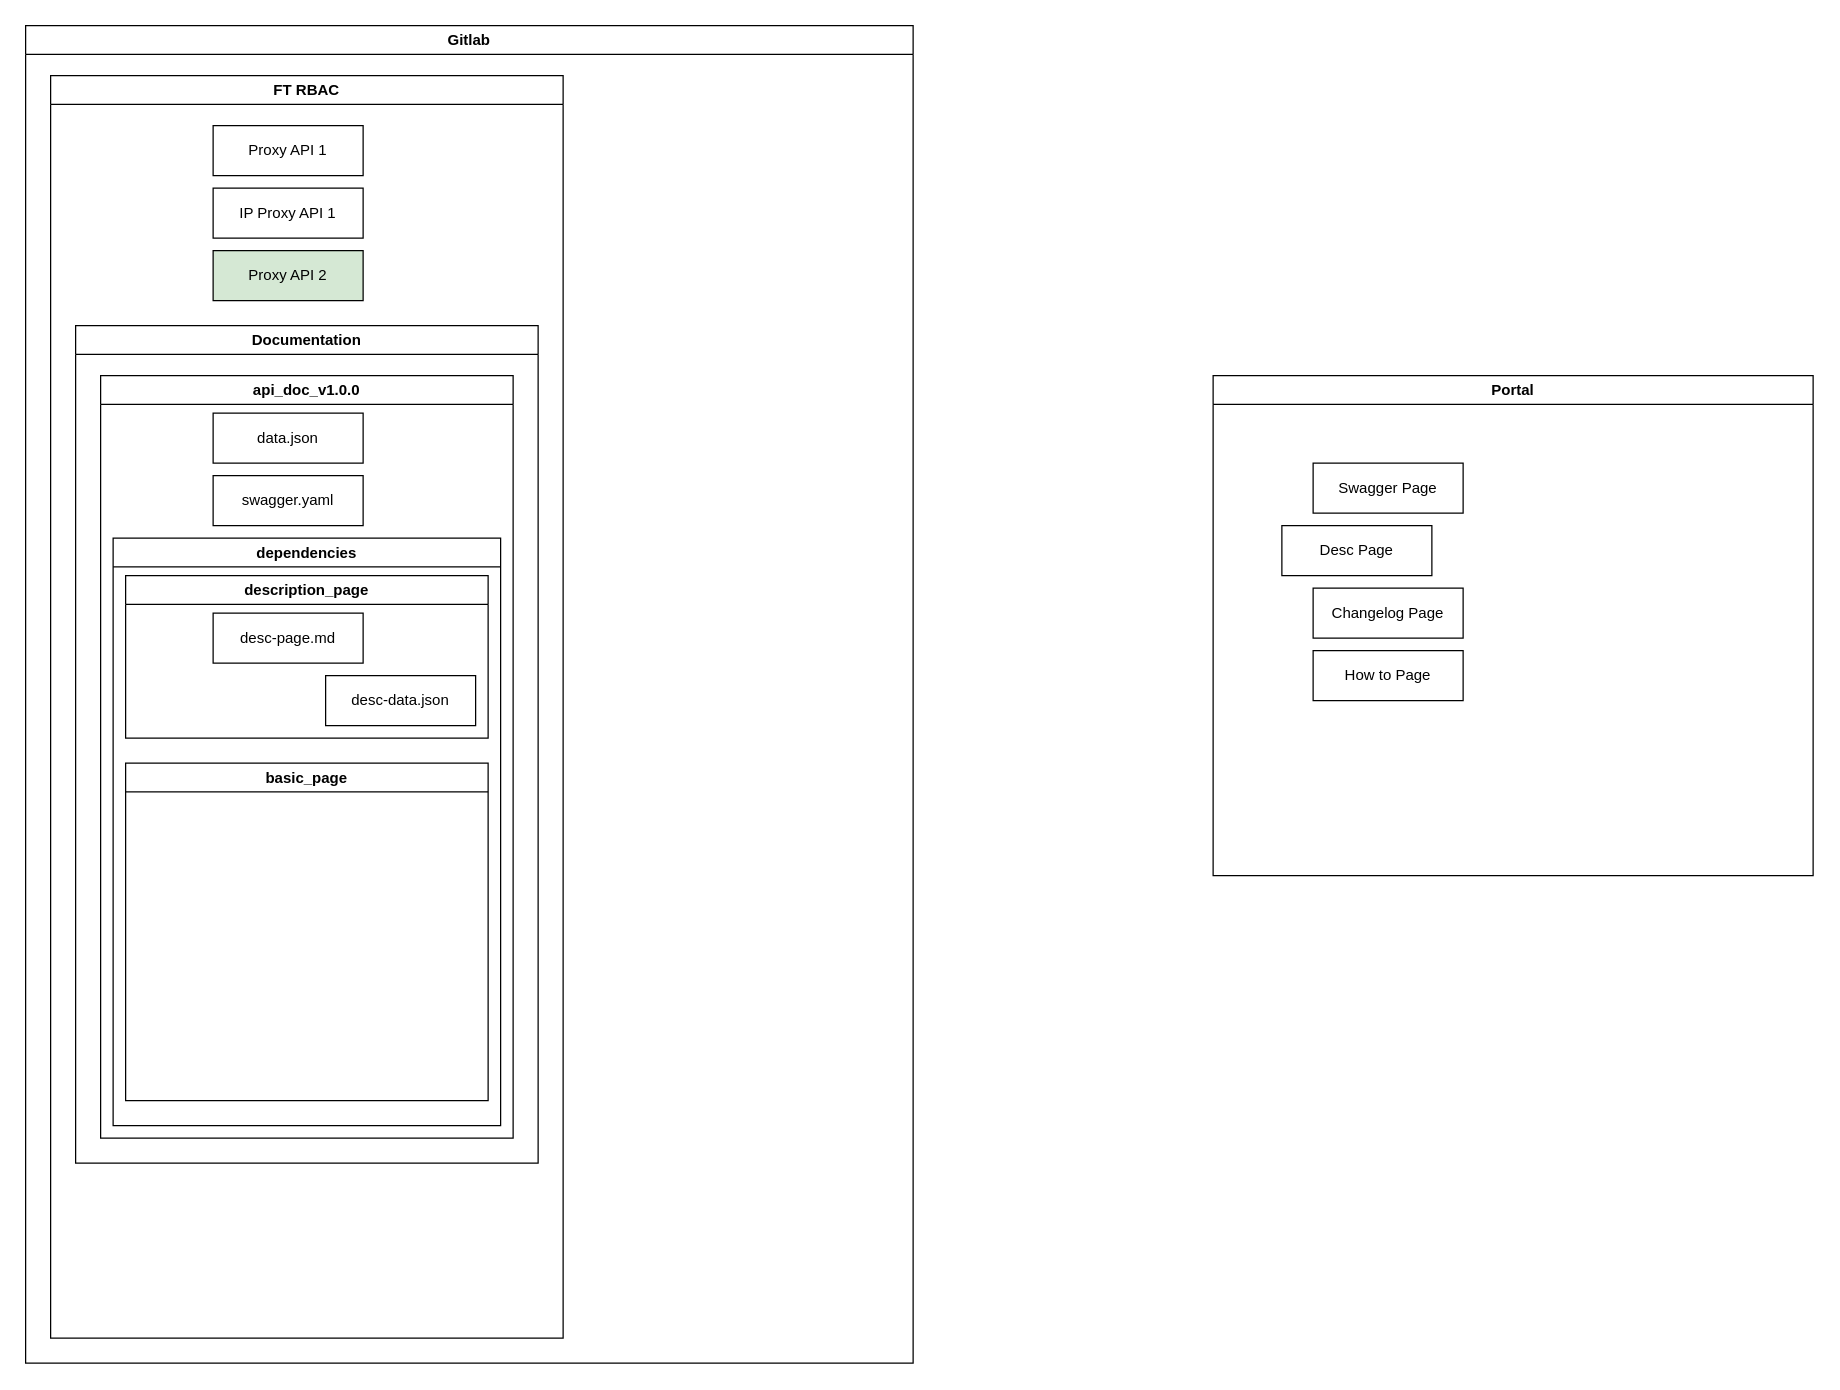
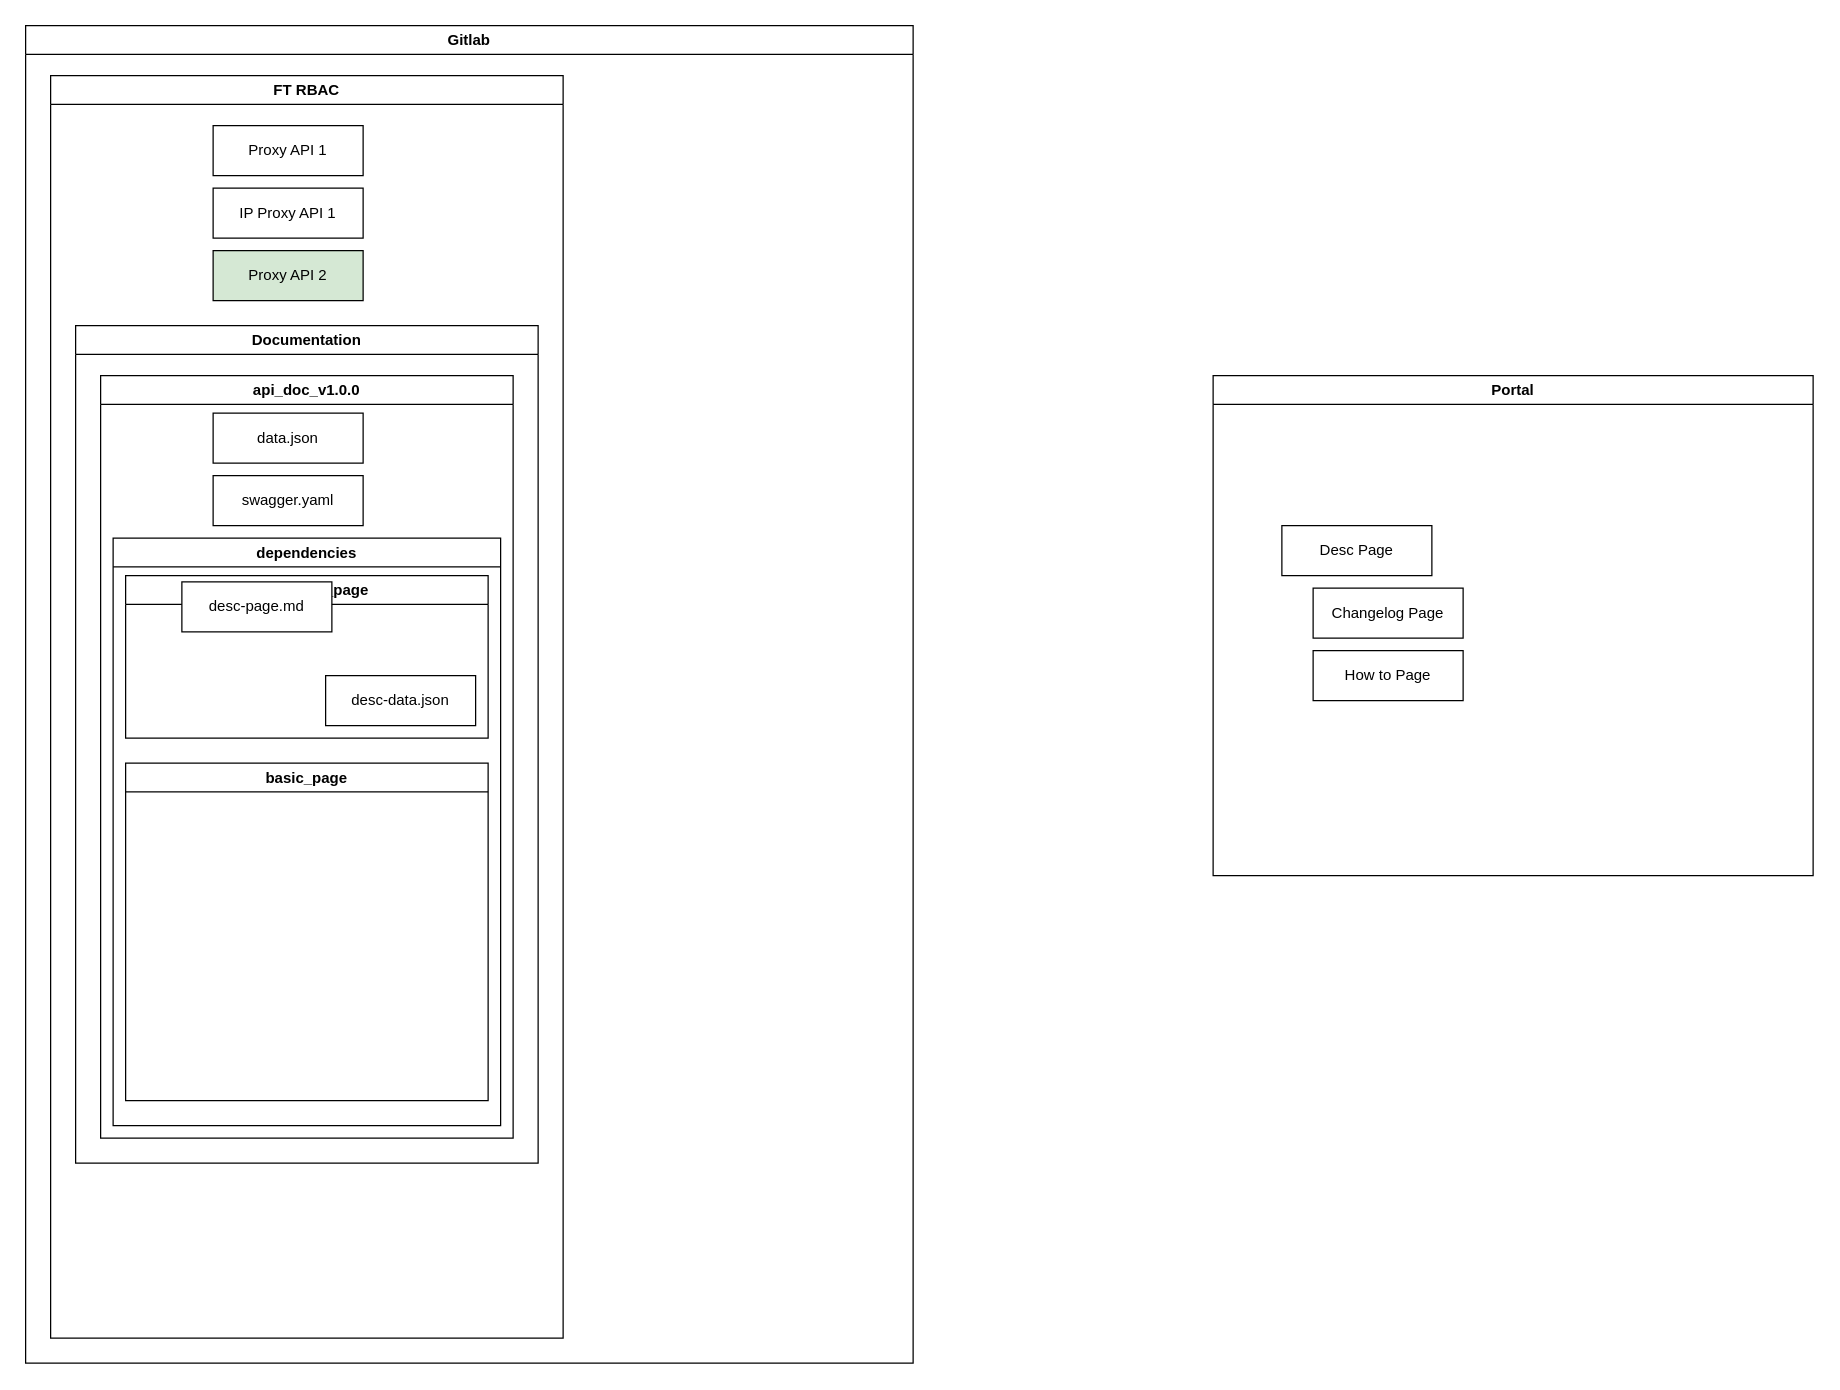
node "Swagger Page": removed
node "desc-page.md": moved (288, 638) -> (257, 607)
